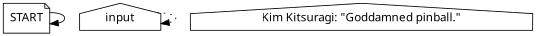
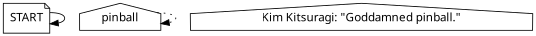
node "input": label "input" -> "pinball"
